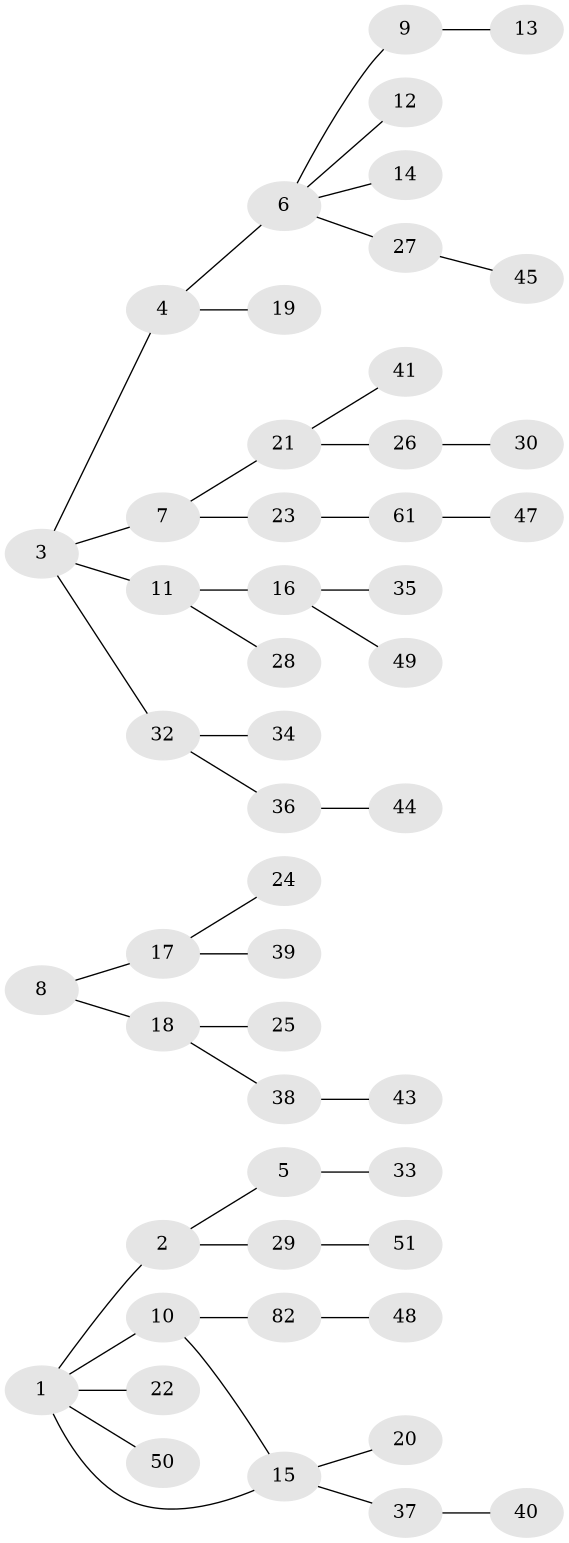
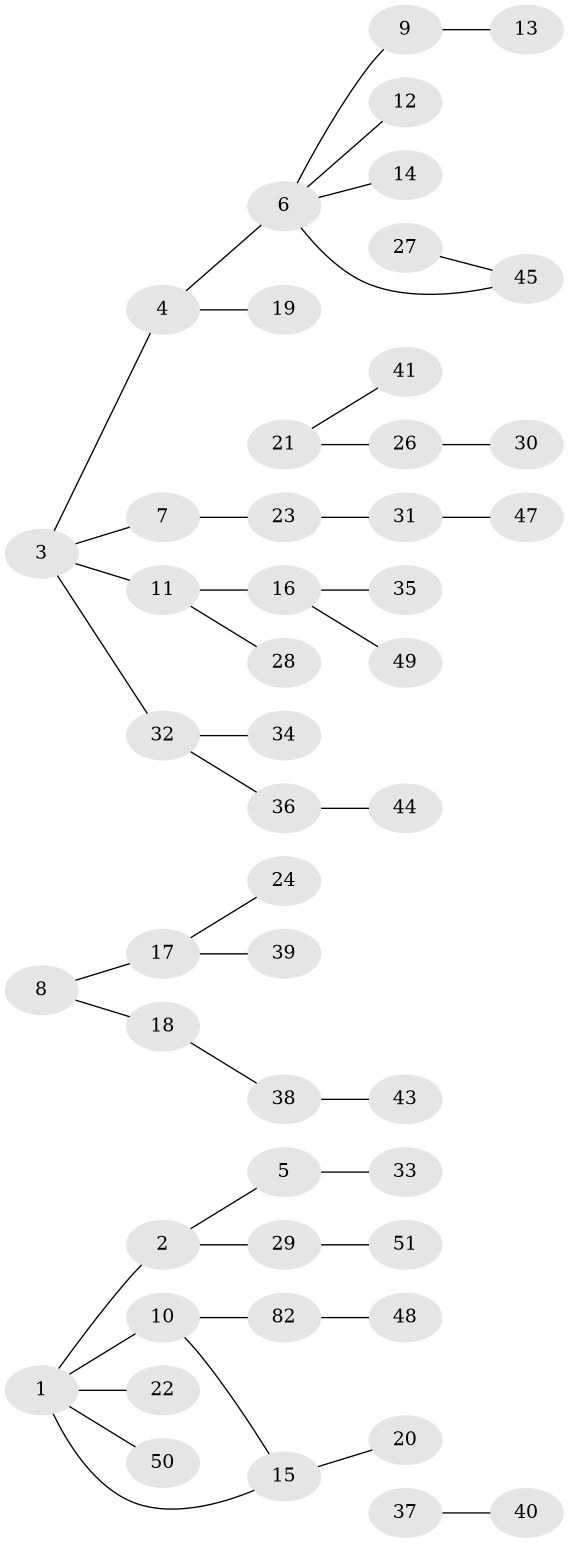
edge "6" -- "27": now "6" -- "45"
edge "21" -- "7": removed
node "61": label "61" -> "31"
node "25": removed
edge "15" -- "37": removed
